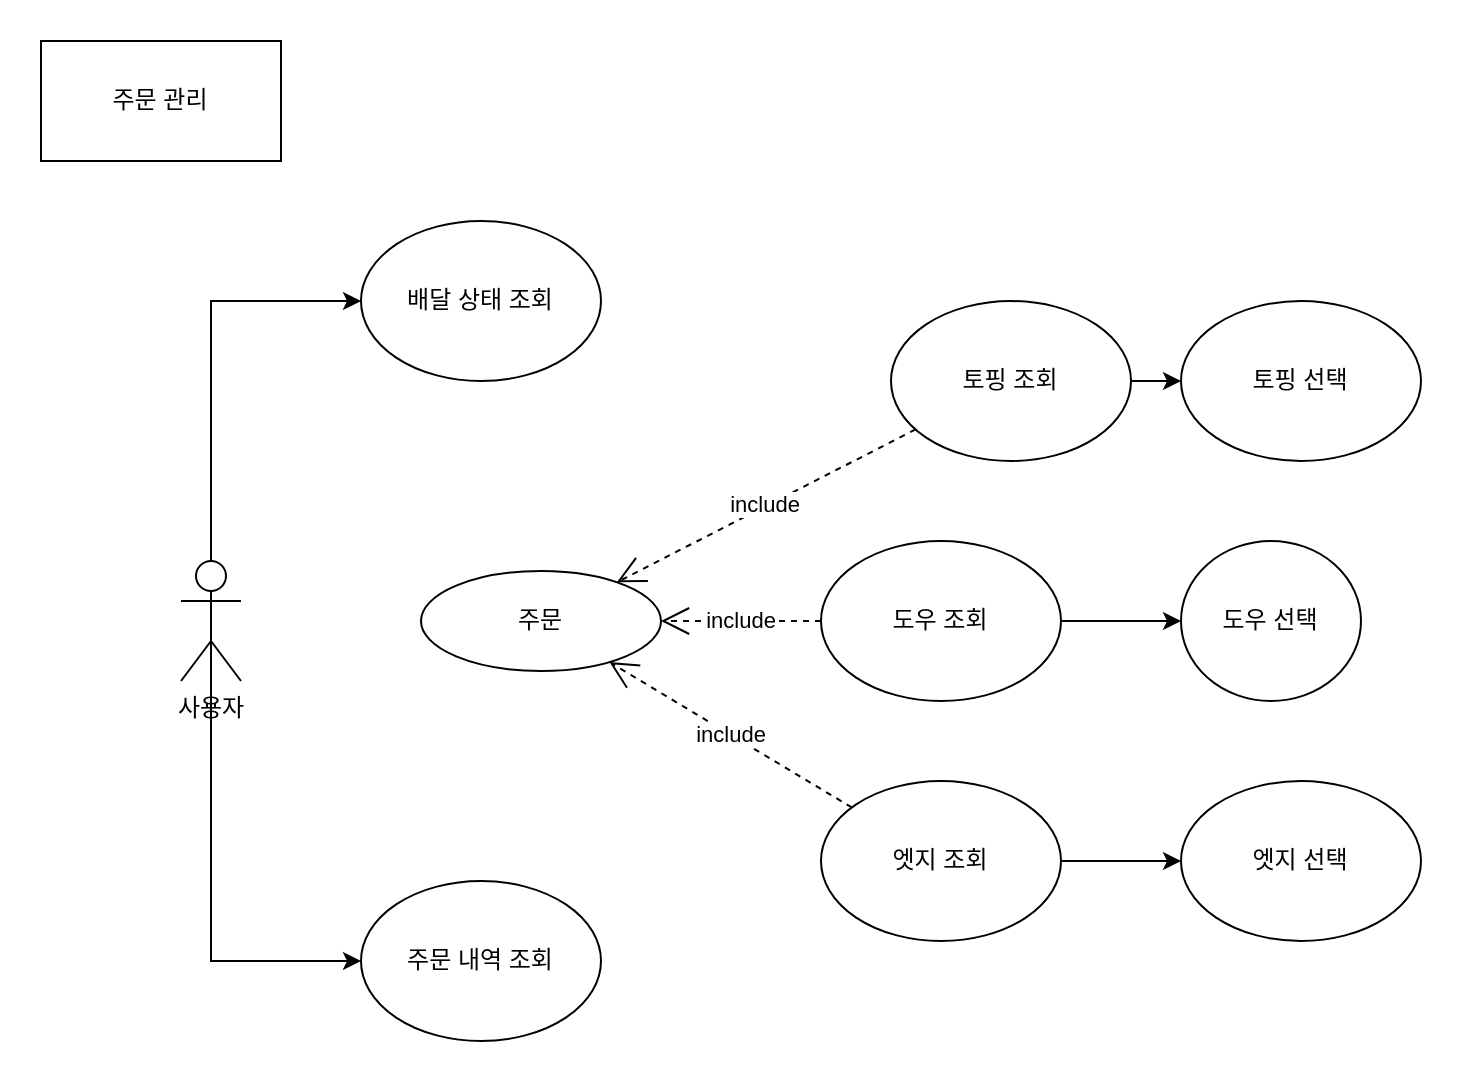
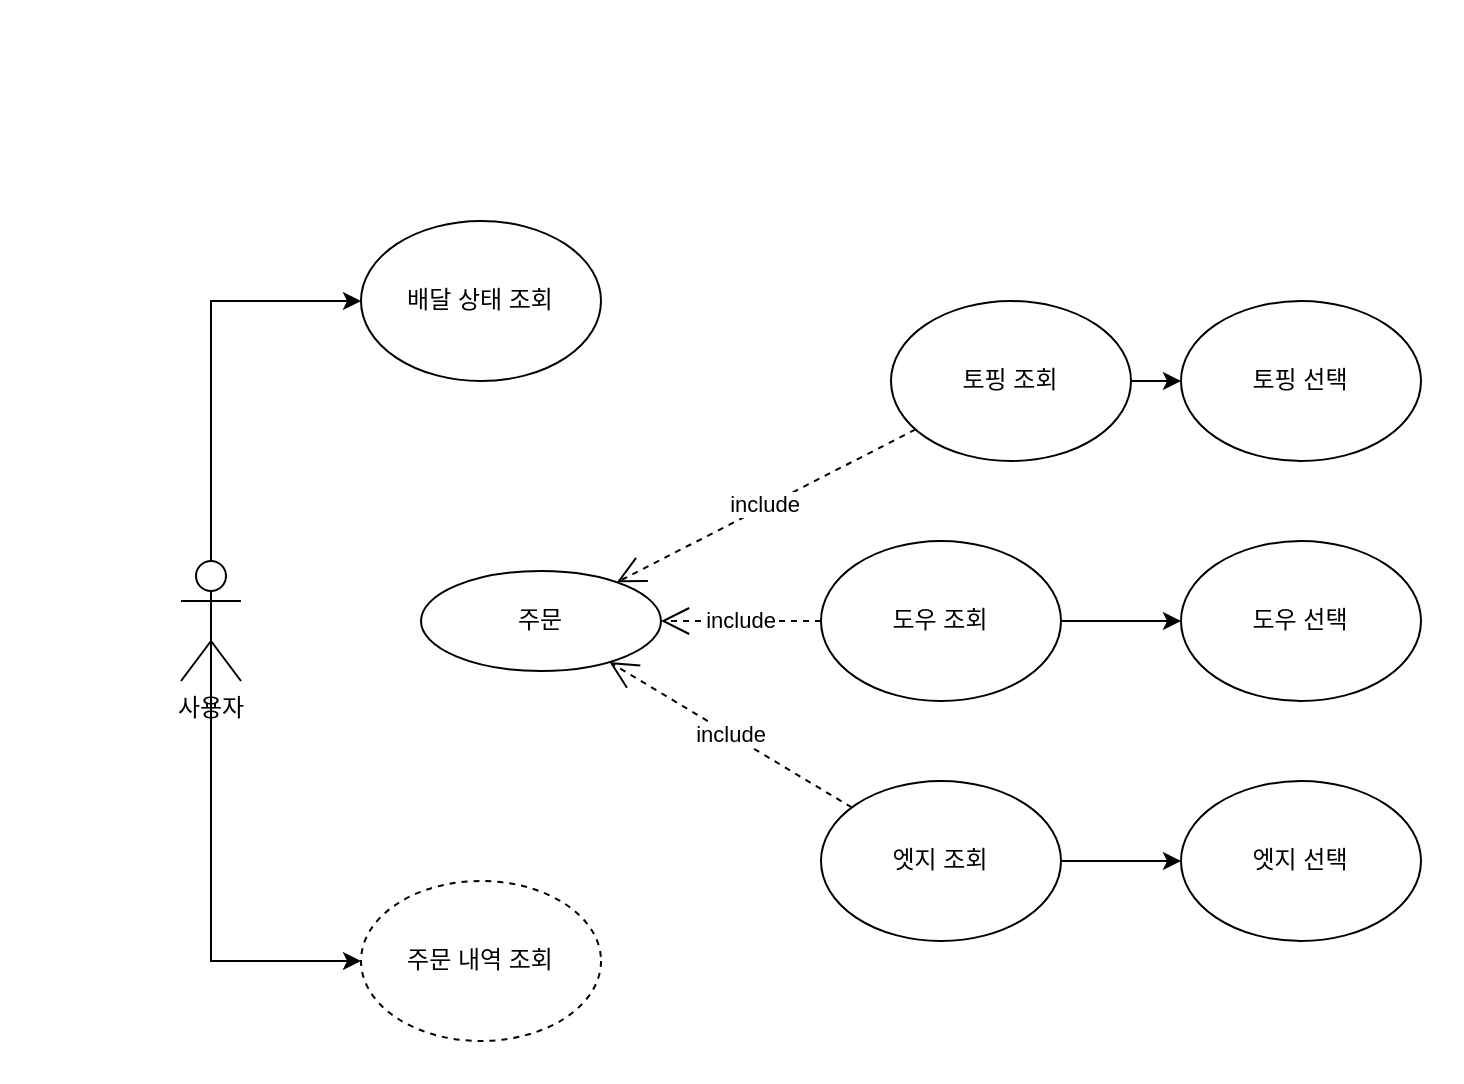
node "주문 관리": removed
node "도우 선택": size 180x160 -> 240x160
node "주문 내역 조회": style solid -> dashed
